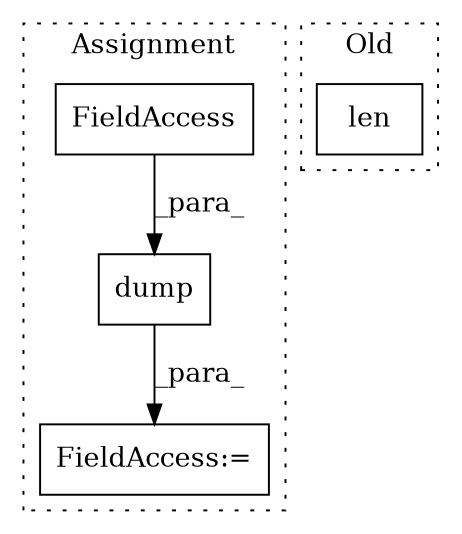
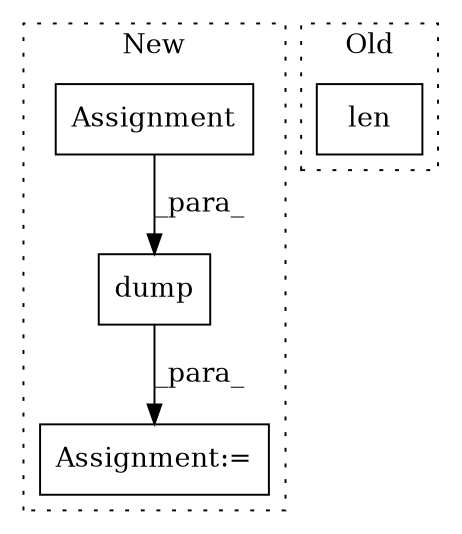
cluster "Assignment": label "Assignment" -> "New"
node "FieldAccess": label "FieldAccess" -> "Assignment"
node "FieldAccess:=": label "FieldAccess:=" -> "Assignment:="
